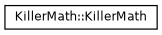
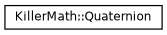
node "KillerMath::KillerMath": label "KillerMath::KillerMath" -> "KillerMath::Quaternion"
